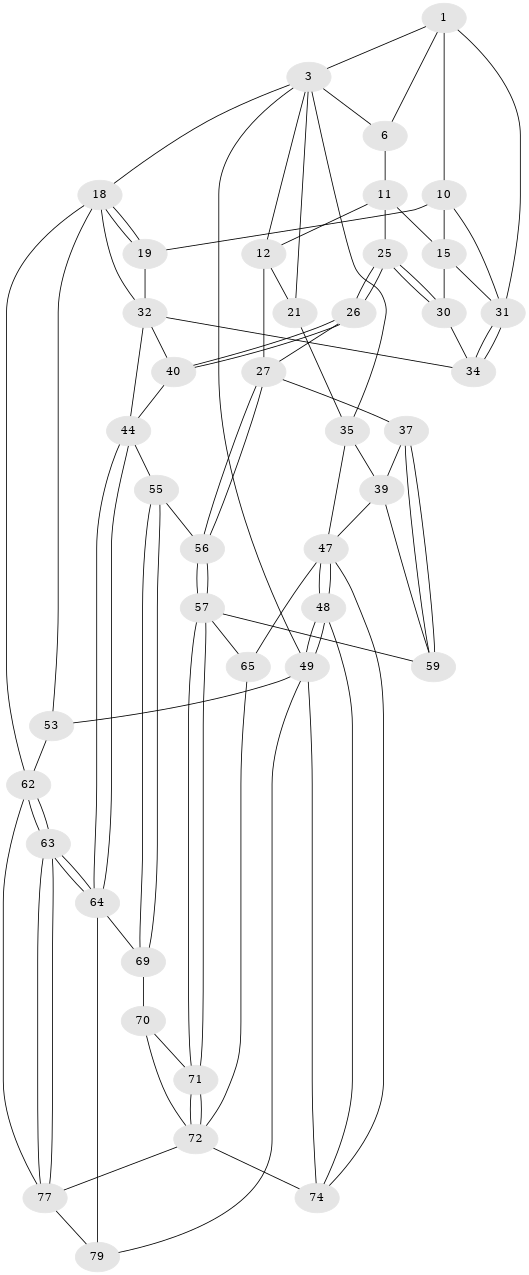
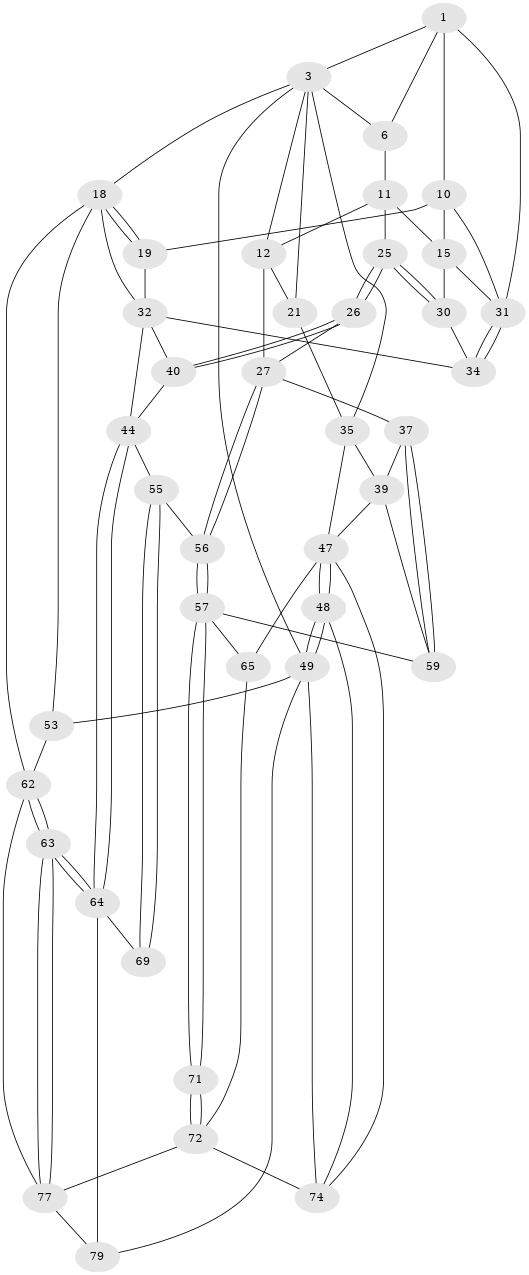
node "70": removed
